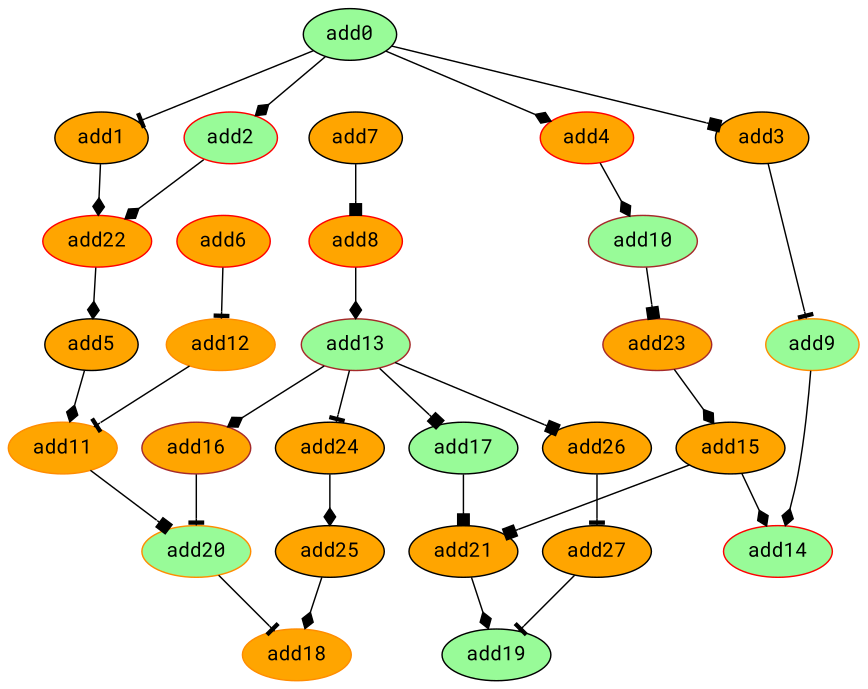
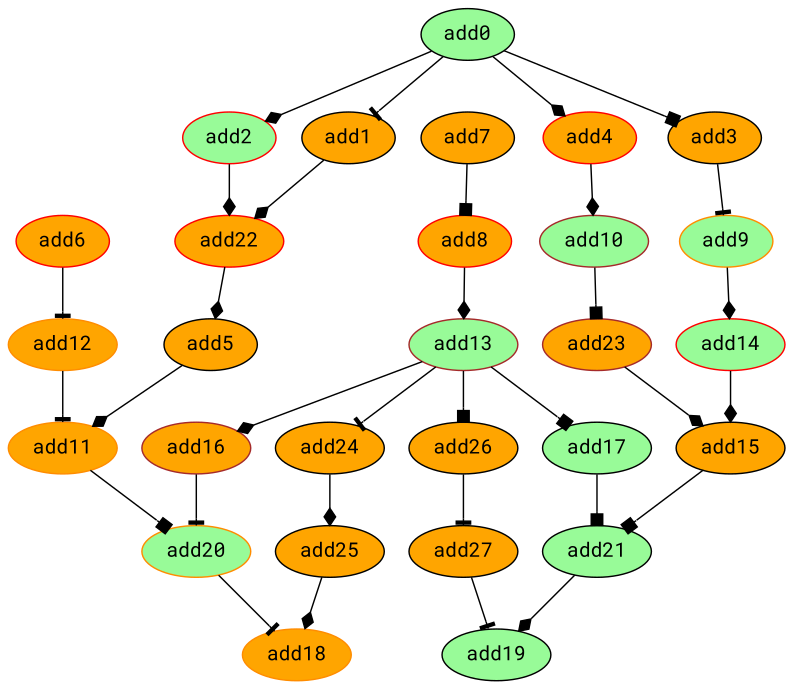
edge "add15" -> "add14": reversed
node "add21": fillcolor orange -> palegreen
